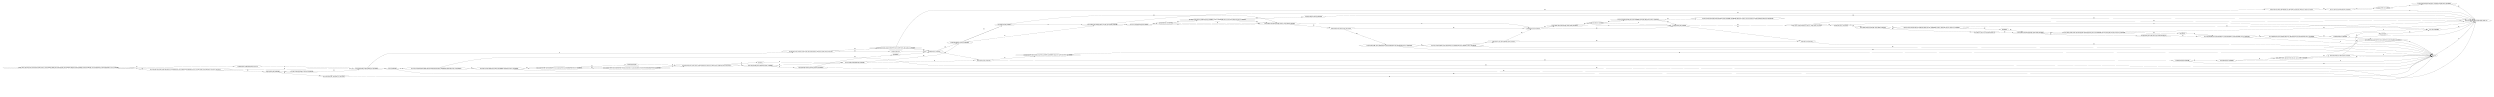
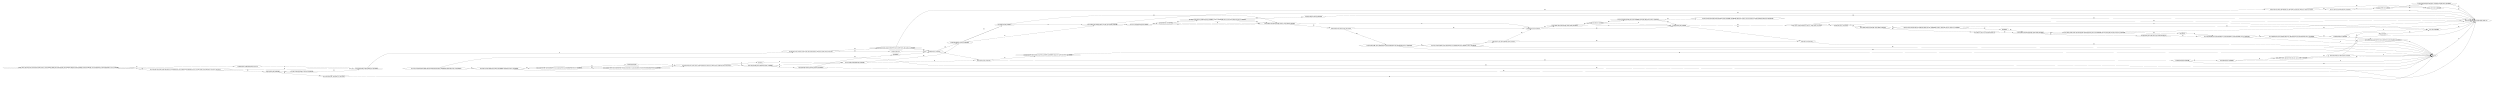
node "'xor al, 0x1', 'mov ebx, eax', 'jmp 0x804db88',": added
node "'test bl, bl', 'je 0x804db86',": removed
